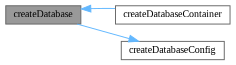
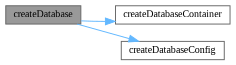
edge "createDatabaseContainer" -> "createDatabase": reversed
